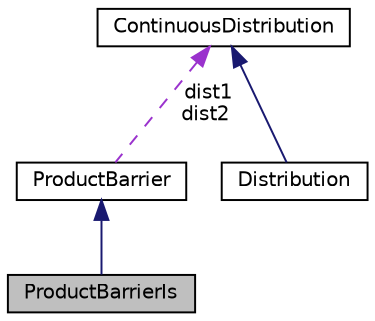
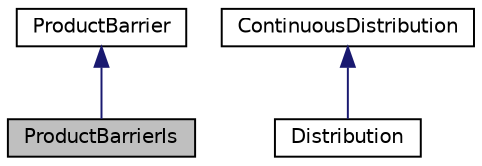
edge "ProductBarrier" -> "ContinuousDistribution": removed, label "dist1 dist2"
